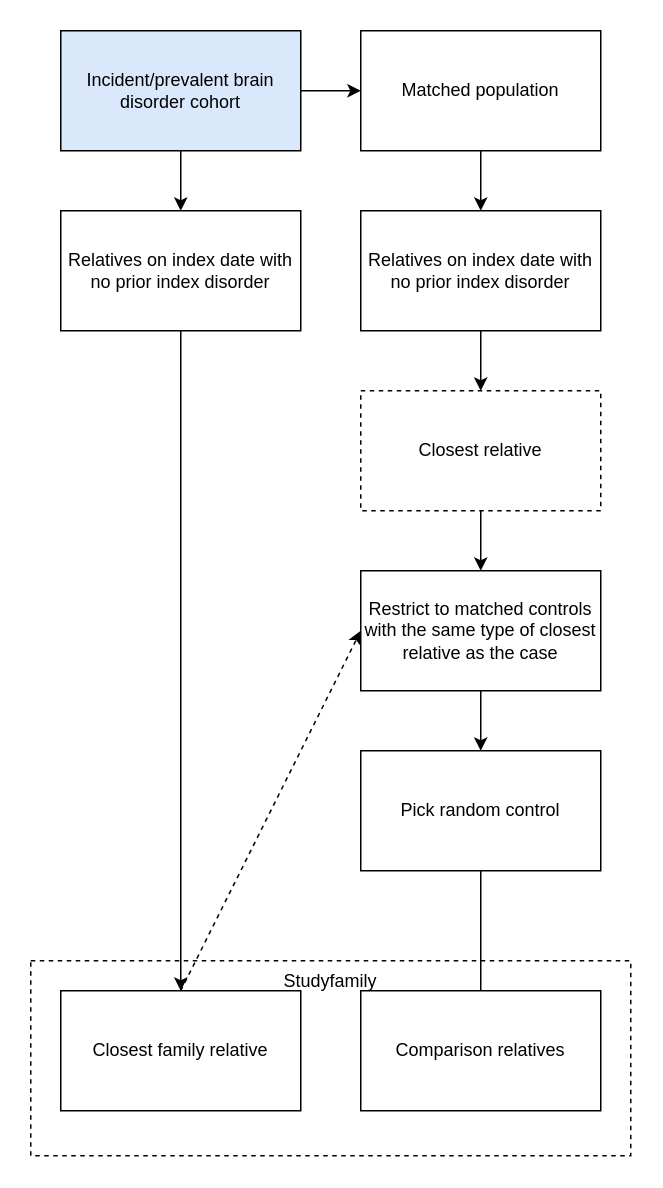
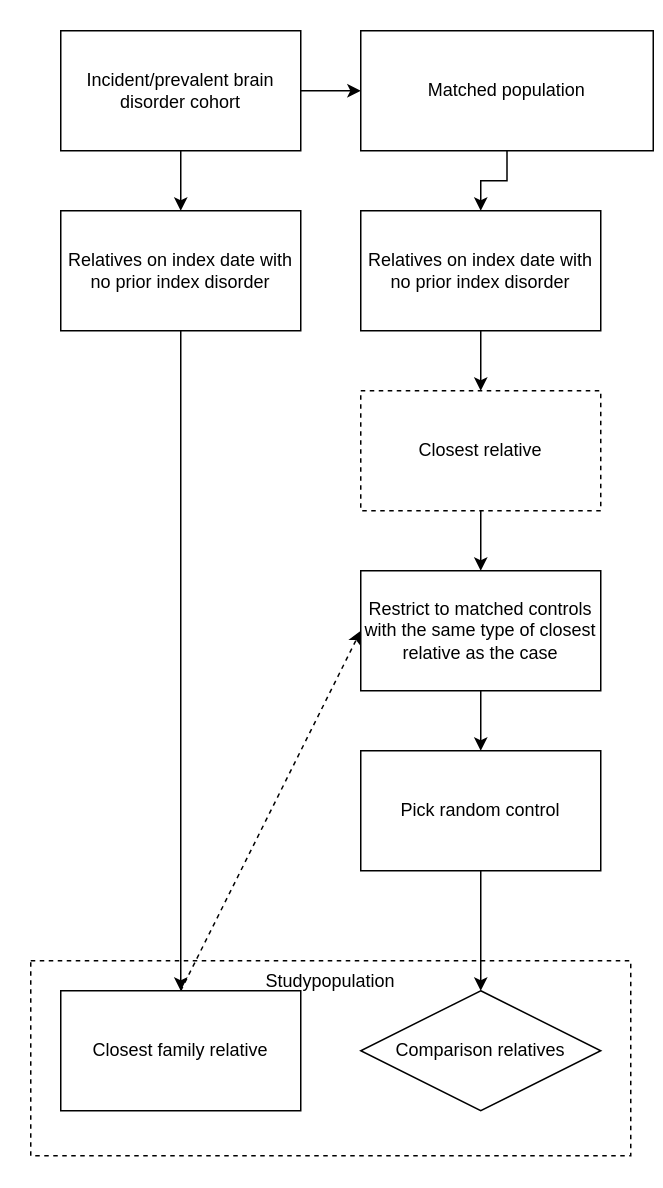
node "Incident/prevalent brain disorder cohort": fillcolor #dae8fc -> #ffffff
node "Matched population": size 240x120 -> 293x120
node "Studyfamily": label "Studyfamily" -> "Studypopulation"
edge "Pick random control" -- "Comparison relatives": arrowhead none -> classic
node "Comparison relatives": shape rectangle -> diamond
